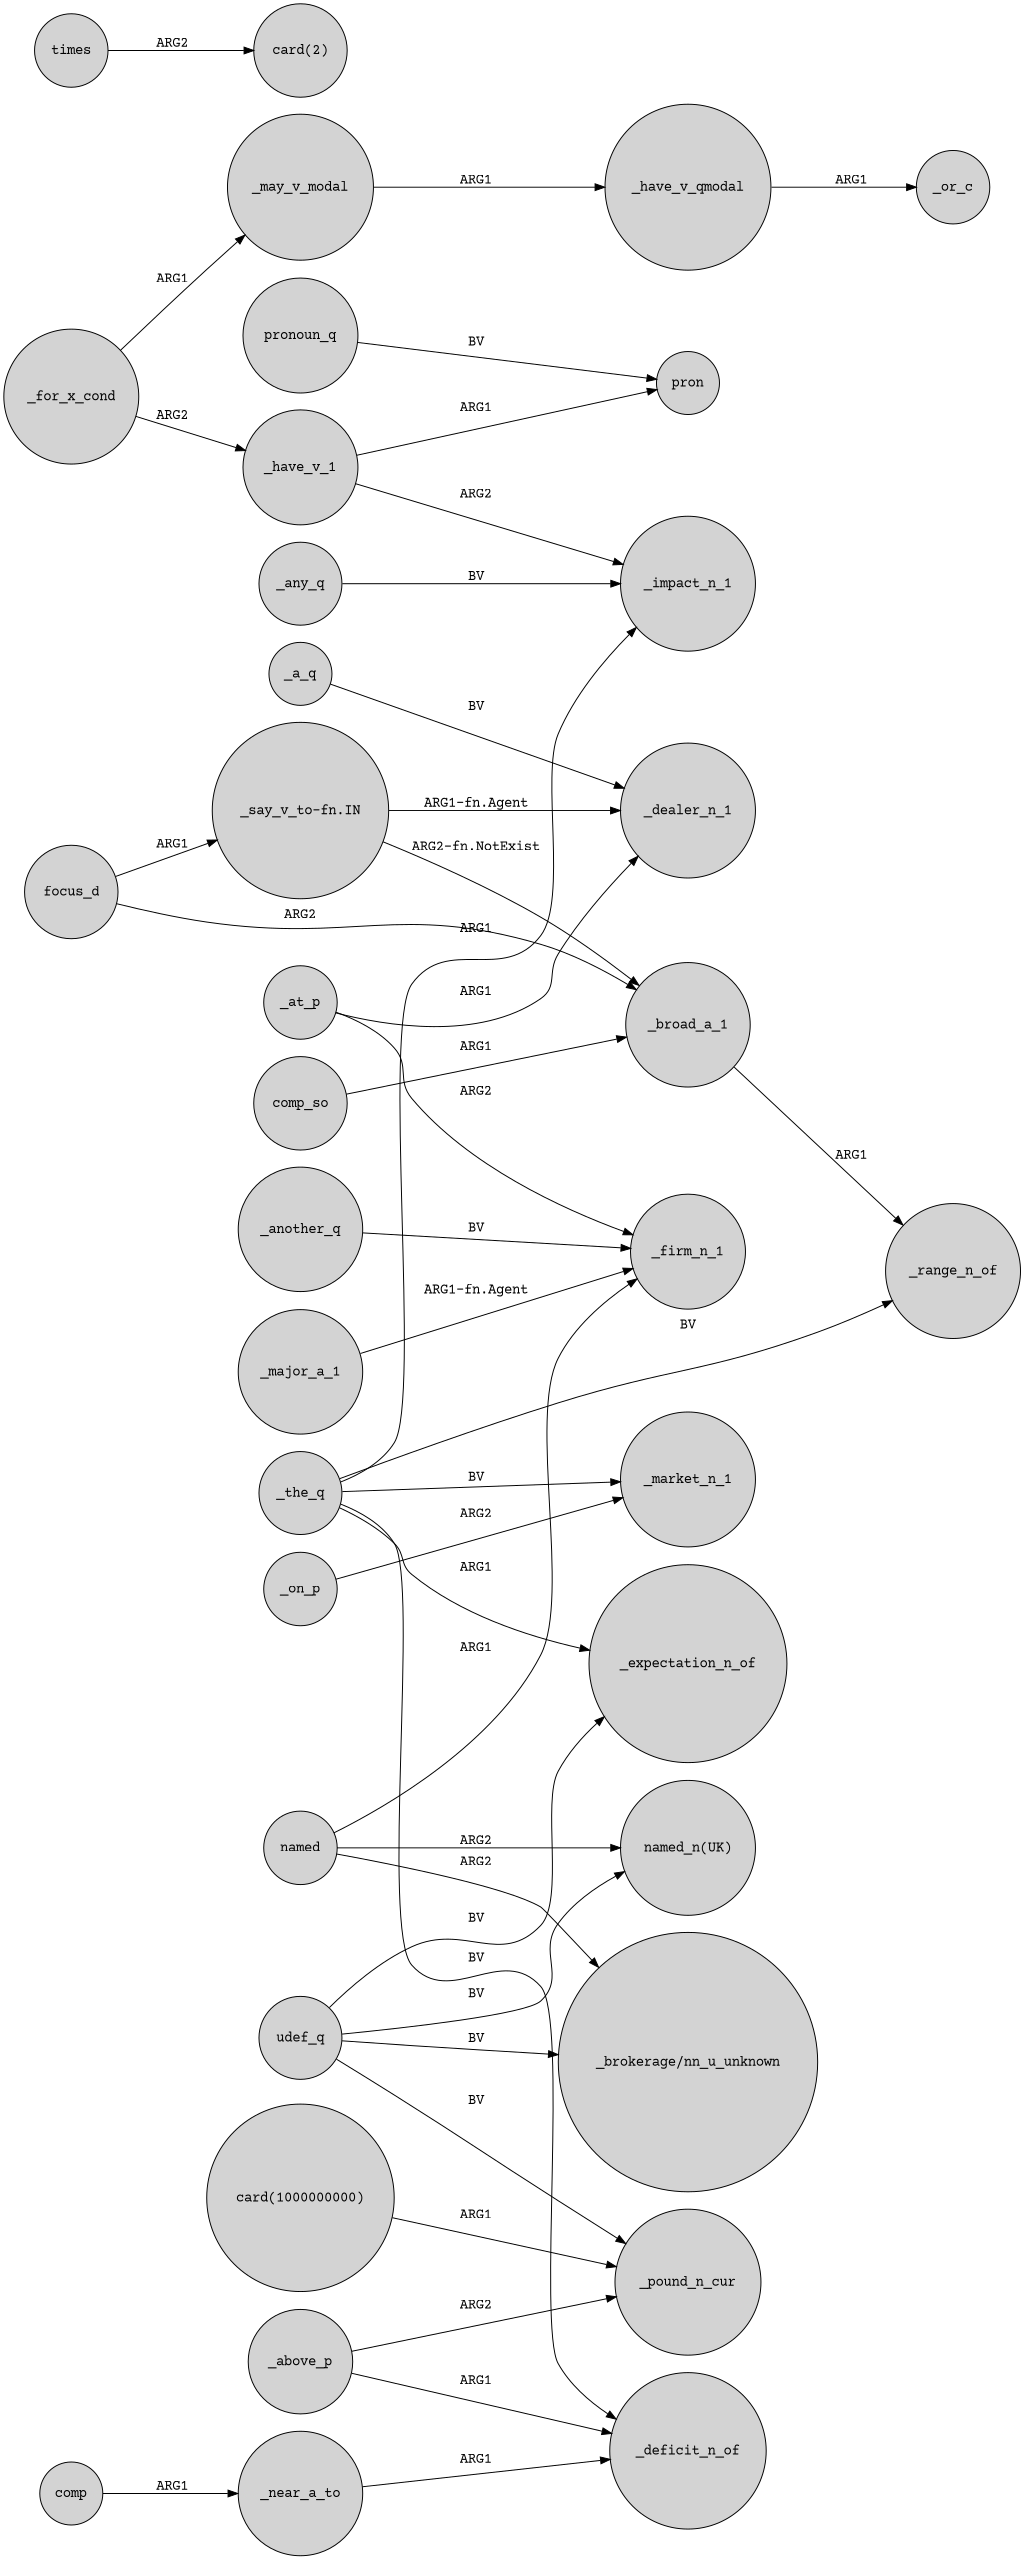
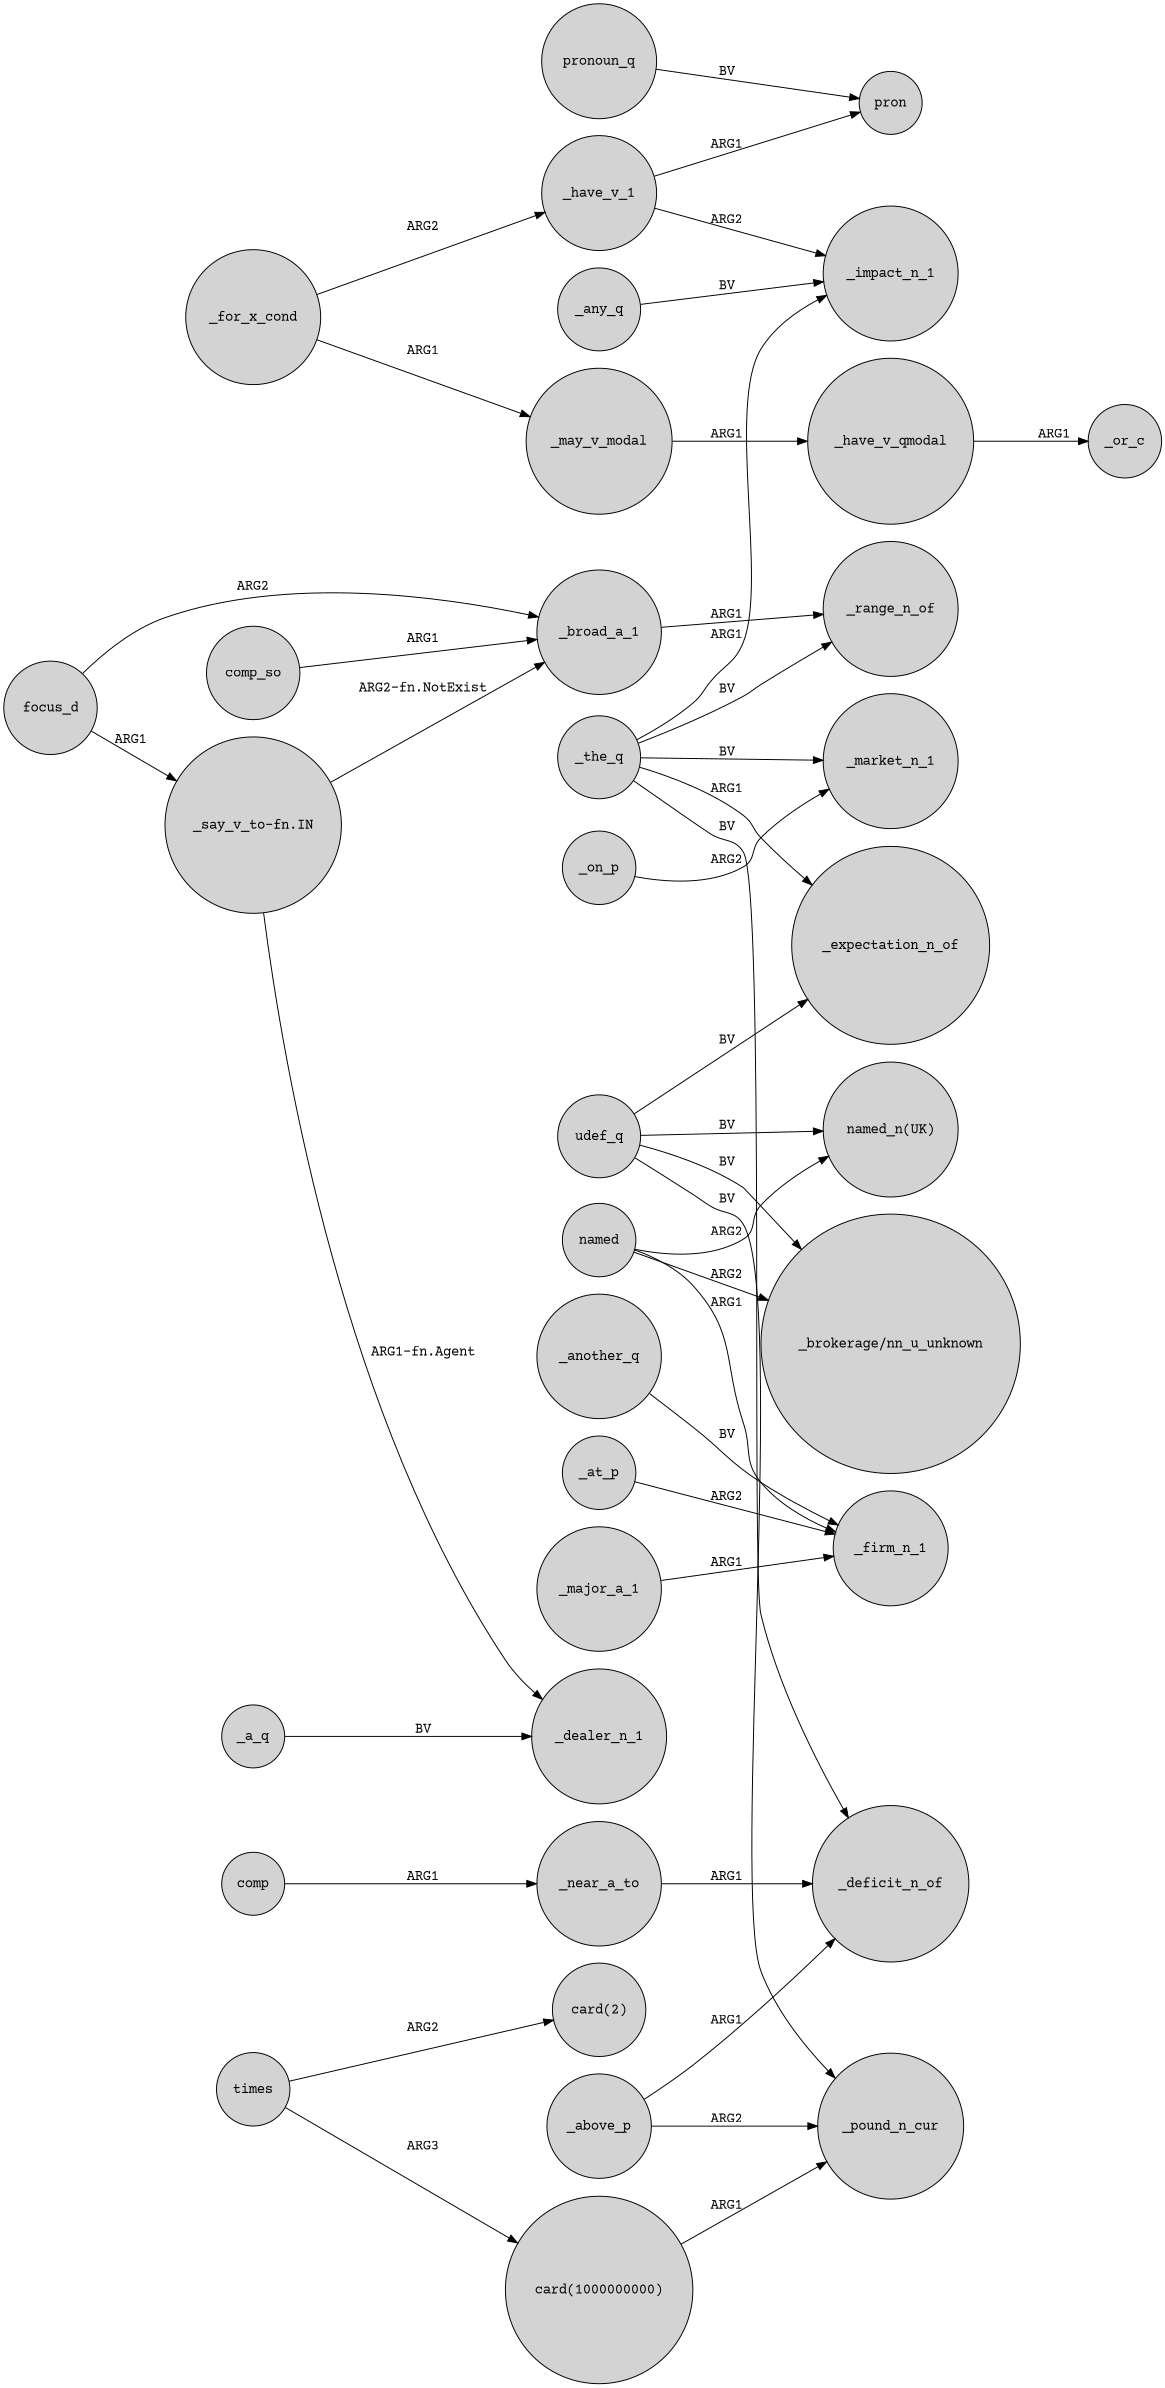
edge "_at_p" -> "_dealer_n_1": removed, label "ARG1"
edge "_major_a_1" -> "_firm_n_1": label "ARG1-fn.Agent" -> "ARG1"
edge "times" -> "card(1000000000)": added, label "ARG3"
